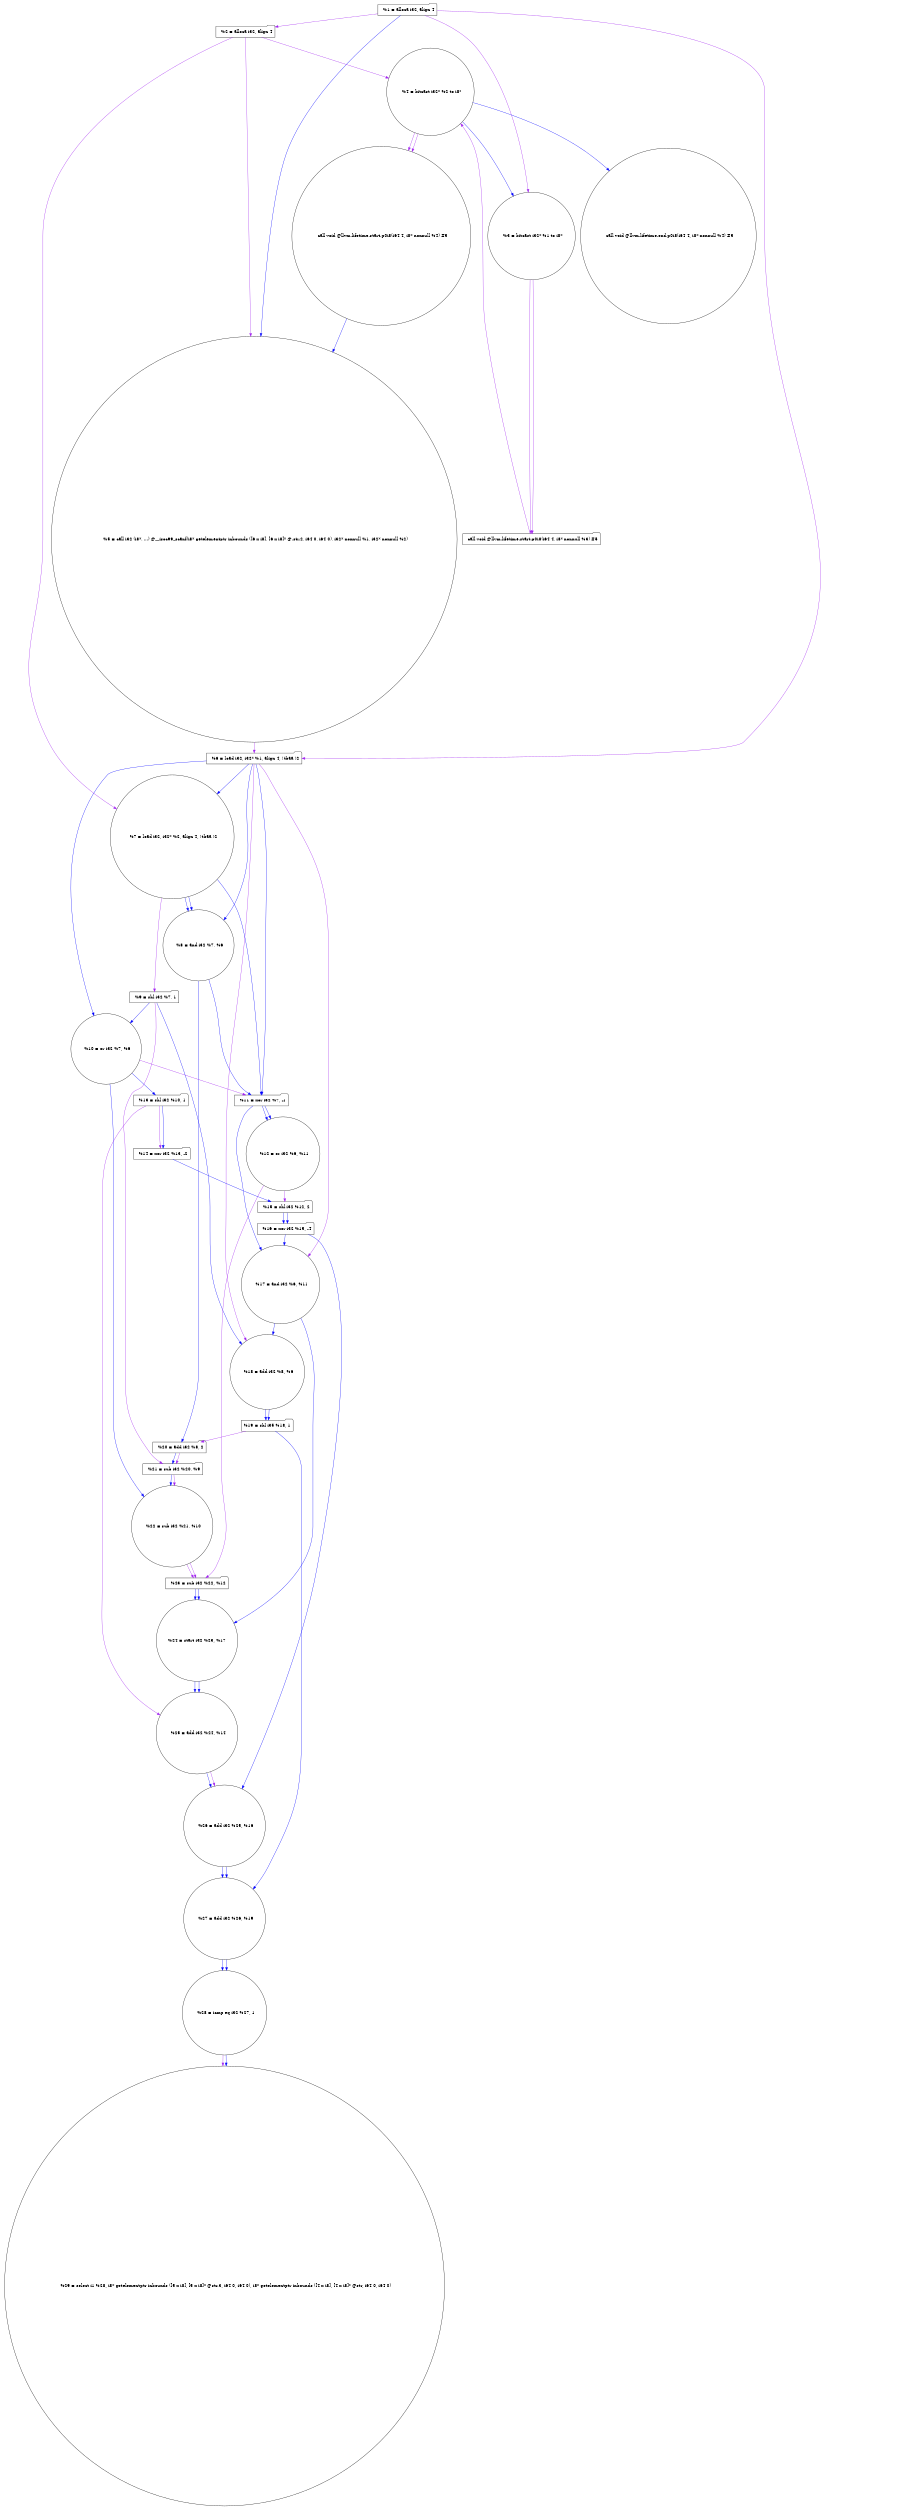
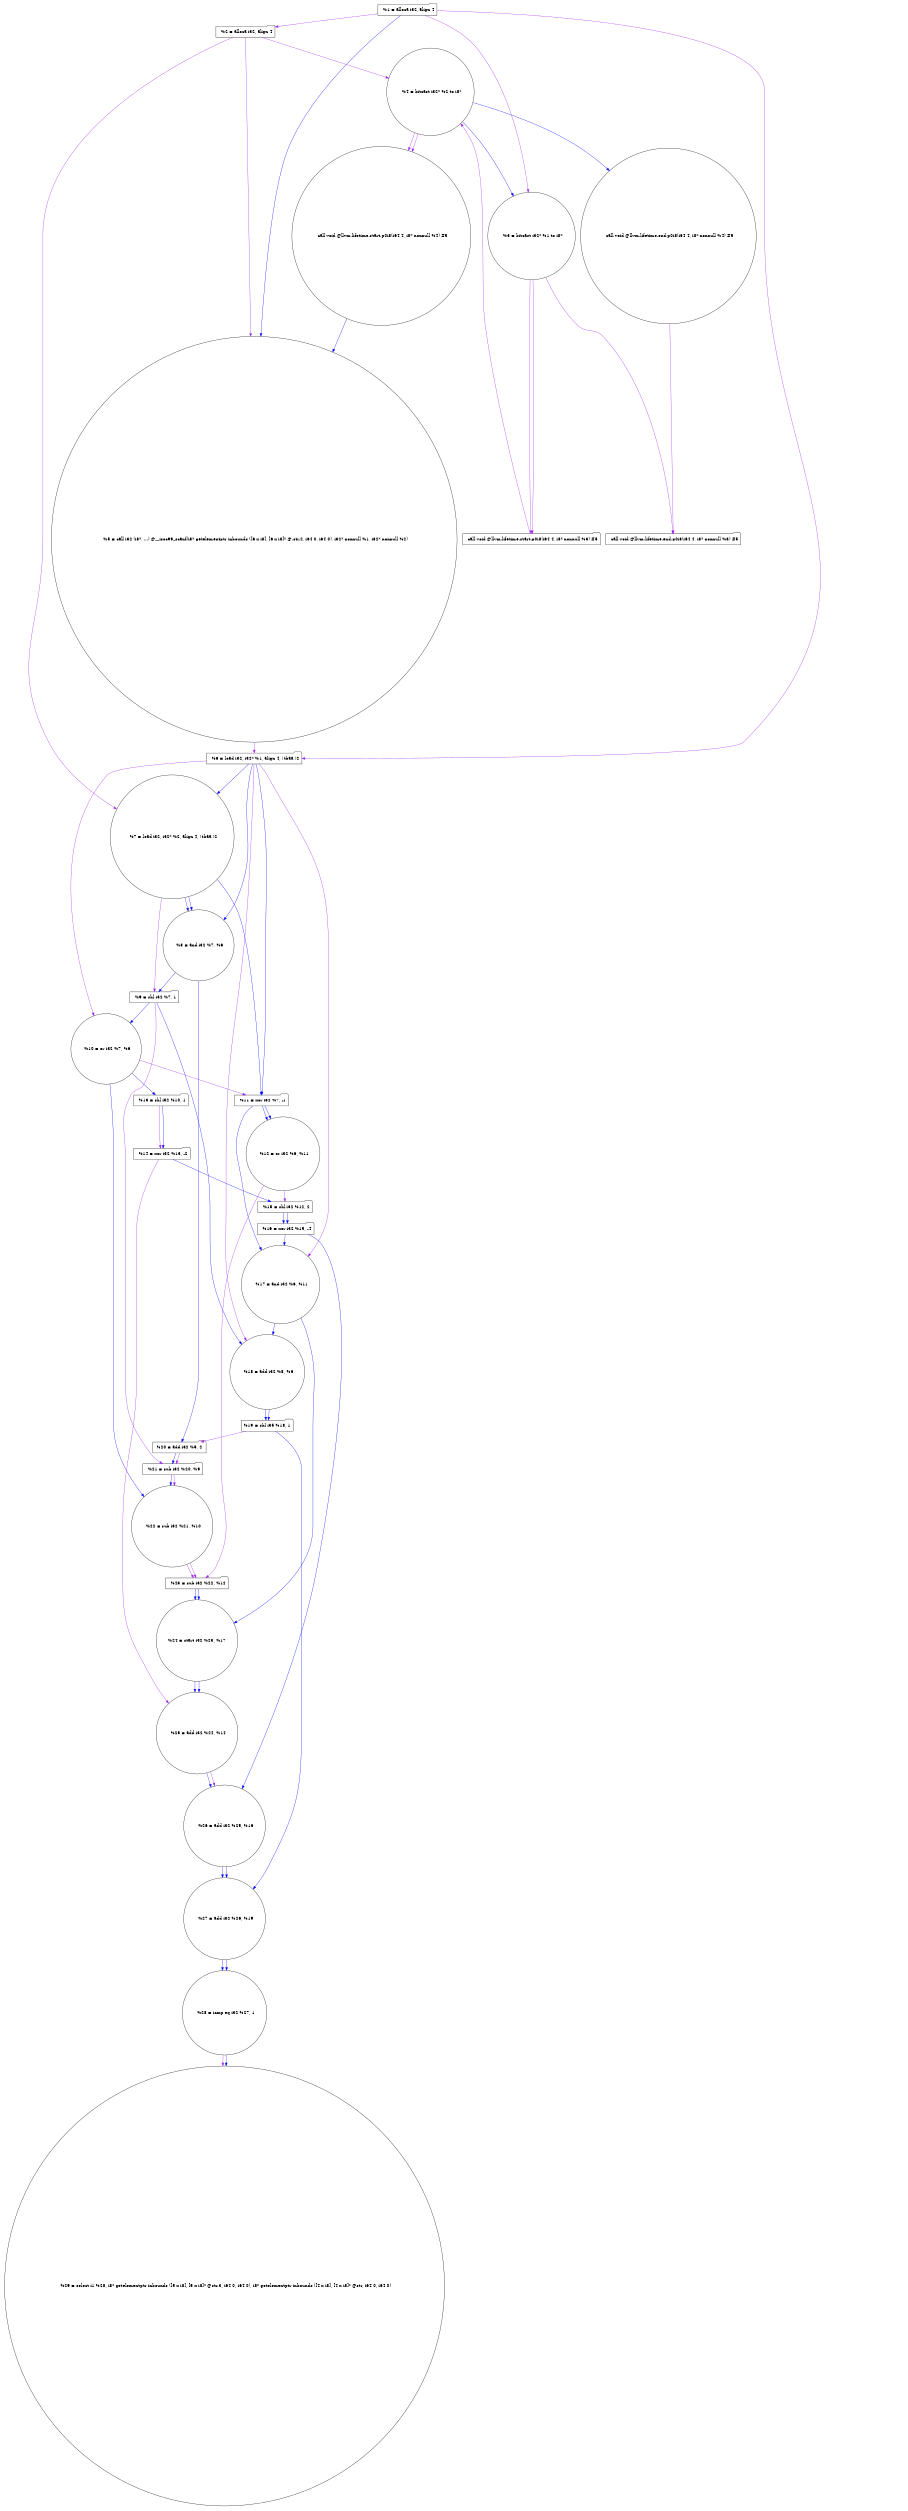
node "call void @llvm.lifetime.end.p0i8(i64 4, i8* nonnull %3) #5": added
edge "%6 = load i32, i32* %1, align 4, !tbaa !2" -> "%10 = or i32 %7, %6": color blue -> purple
edge "%8 = and i32 %7, %6" -> "%11 = xor i32 %7, -1": now "%8 = and i32 %7, %6" -> "%9 = shl i32 %7, 1"
edge "%13 = shl i32 %10, 1" -> "%25 = add i32 %24, %14": now "%14 = xor i32 %13, -2" -> "%25 = add i32 %24, %14"
node "%20 = add i32 %8, 2": label "%20 = add i32 %8, 2" -> "%20 = add i32 %5, 2"
